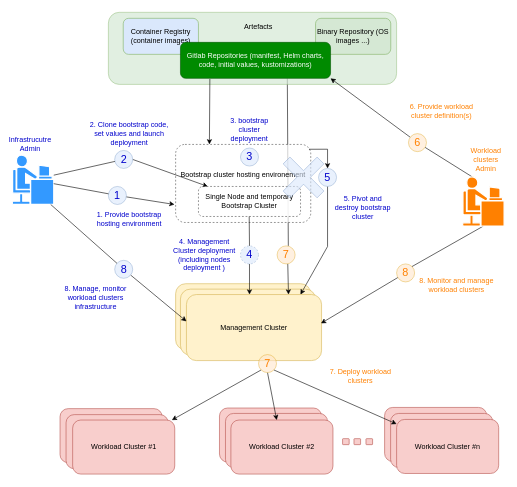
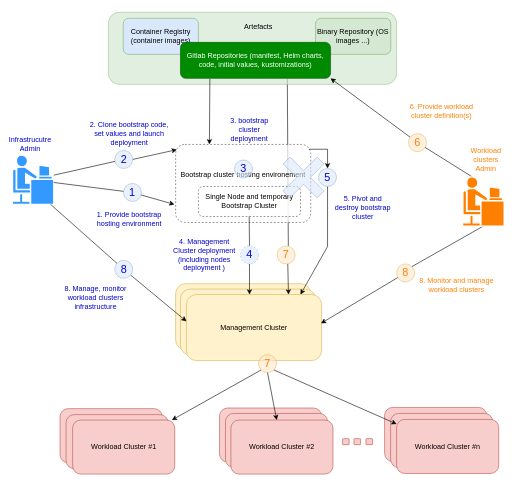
node "3": moved (249, 157) -> (243, 169)
edge "2" -> "Single Node and temporary Bootstrap Cluster": now "2" -> "Bootstrap cluster hosting environement"
node "1": moved (117, 195) -> (132, 192)
node "7. Deploy workload clusters": removed
